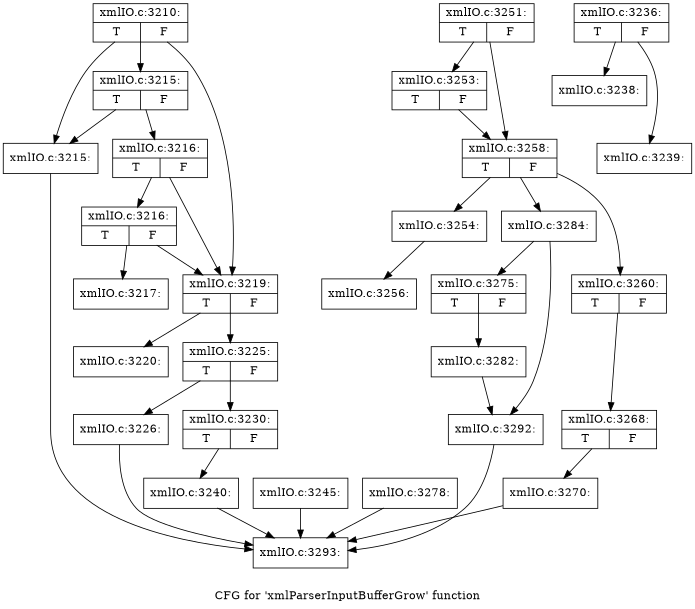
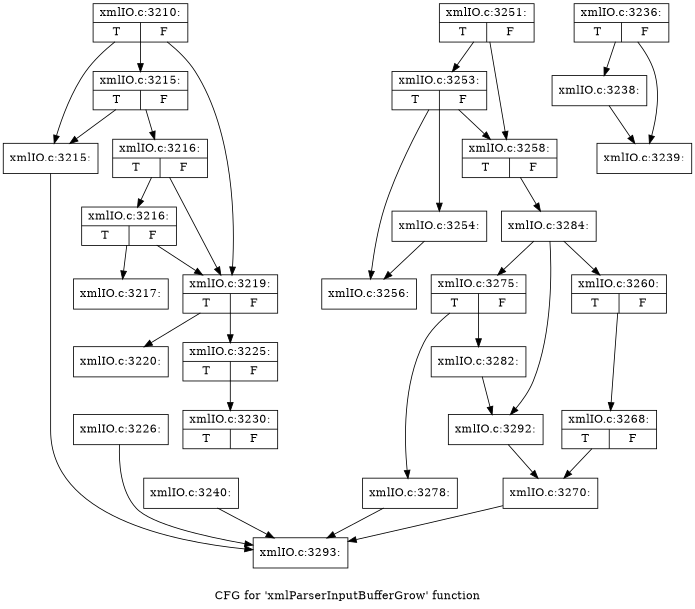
edge "xmlIO.c:3238:" -> "xmlIO.c:3239:": added
edge "xmlIO.c:3253:" -> "xmlIO.c:3256:": added
edge "xmlIO.c:3258:" -> "xmlIO.c:3254:": now "xmlIO.c:3253:" -> "xmlIO.c:3254:"
edge "xmlIO.c:3258:" -> "xmlIO.c:3260:": now "xmlIO.c:3284:" -> "xmlIO.c:3260:"
edge "xmlIO.c:3275:" -> "xmlIO.c:3278:": added
edge "xmlIO.c:3225:" -> "xmlIO.c:3226:": removed
edge "xmlIO.c:3230:" -> "xmlIO.c:3240:": removed
node "xmlIO.c:3245:": removed
edge "xmlIO.c:3292:" -> "xmlIO.c:3293:": now "xmlIO.c:3292:" -> "xmlIO.c:3270:"
